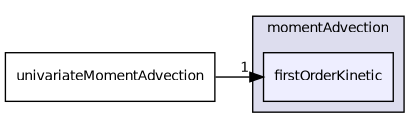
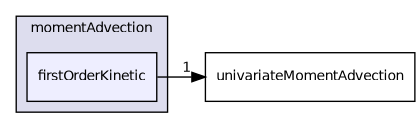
edge "univariateMomentAdvection" -> "firstOrderKinetic": reversed
